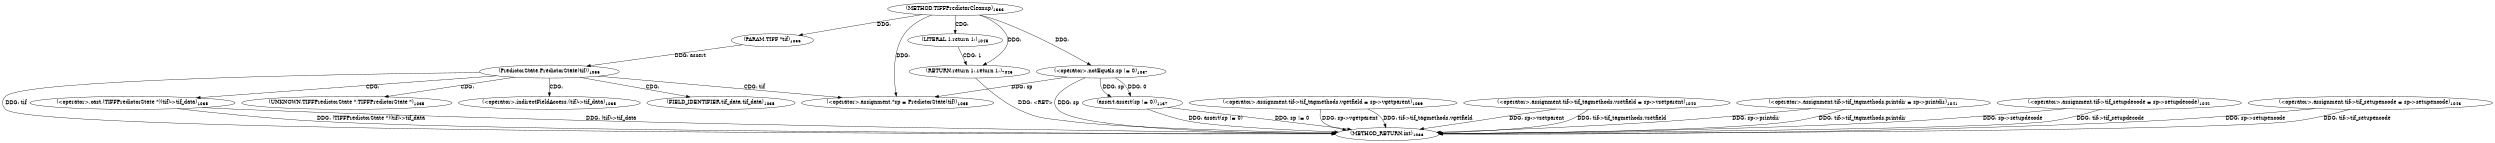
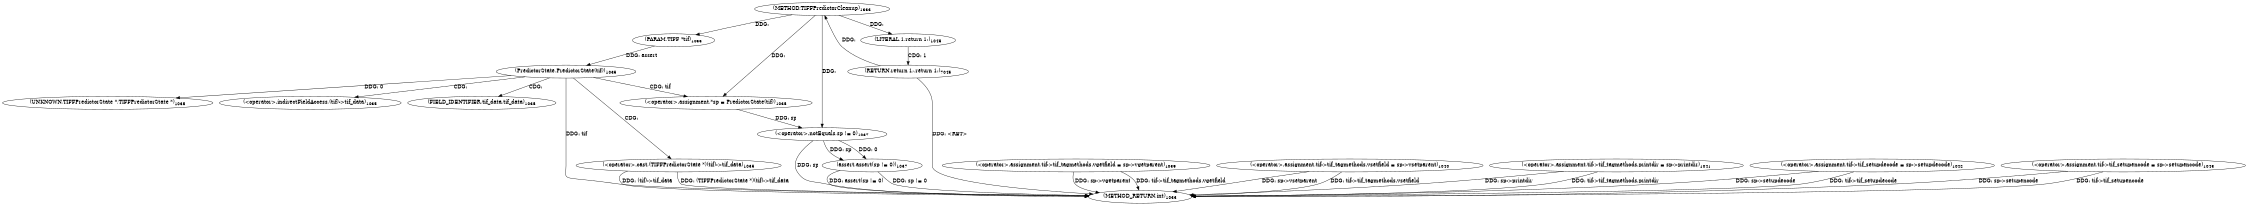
edge "(METHOD,TIFFPredictorCleanup)" -> "(LITERAL,1,return 1;)": label "CDG: " -> "DDG: "
edge "(METHOD,TIFFPredictorCleanup)" -> "(RETURN,return 1;,return 1;)": reversed
edge "(PredictorState,PredictorState(tif))" -> "(UNKNOWN,TIFFPredictorState *,TIFFPredictorState *)": label "CDG: " -> "DDG: 0"
edge "(<operator>.notEquals,sp != 0)" -> "(<operator>.assignment,*sp = PredictorState(tif))": reversed
node "(assert,assert(sp != 0))": text "1137" -> "1037"
